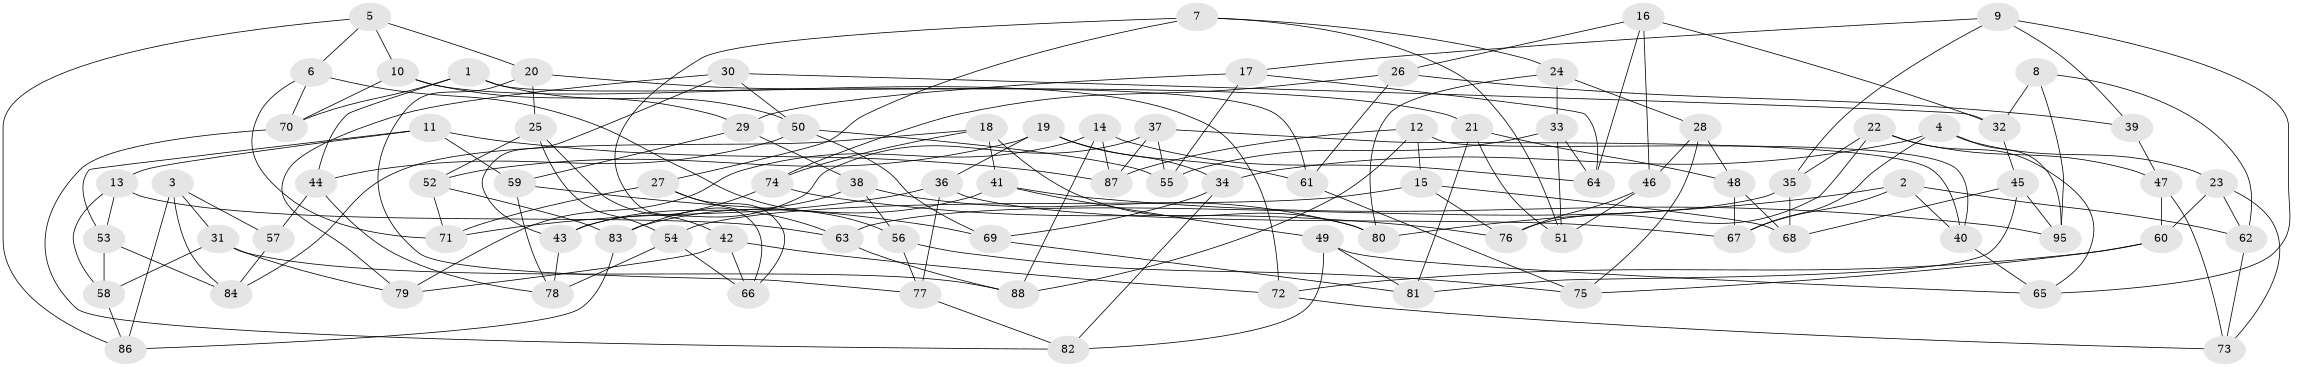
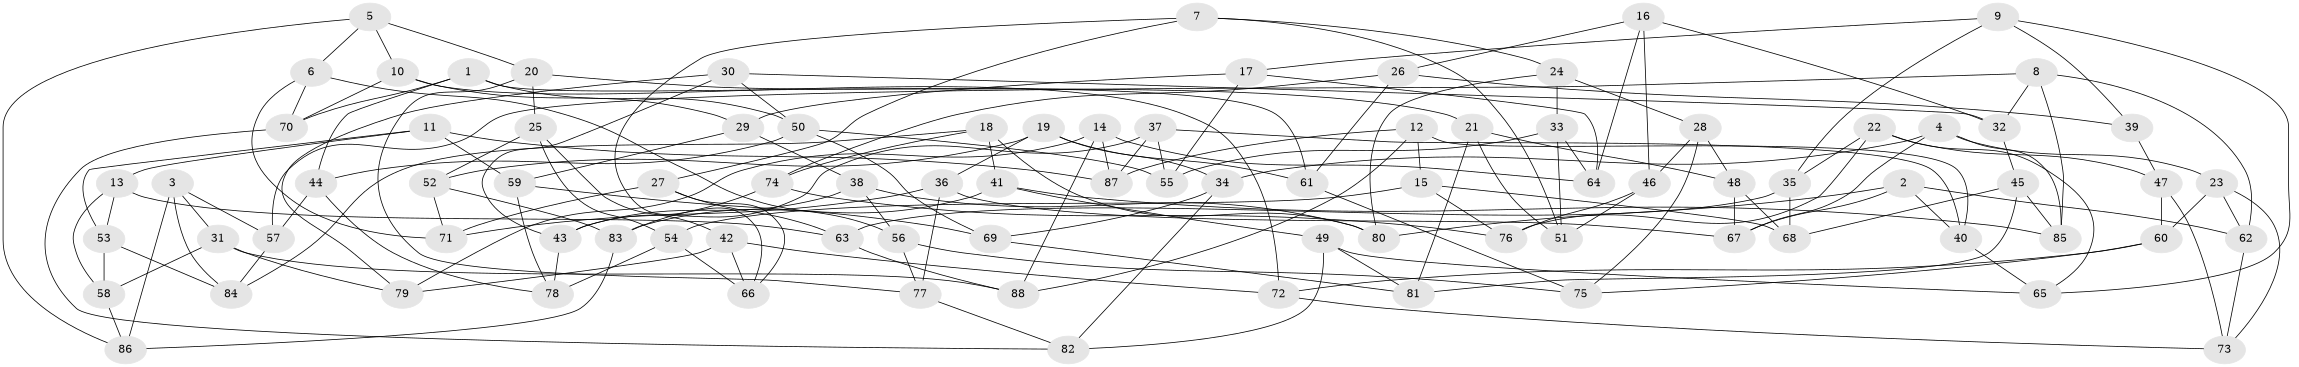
edge "8" -- "57": added
node "95": label "95" -> "85"
